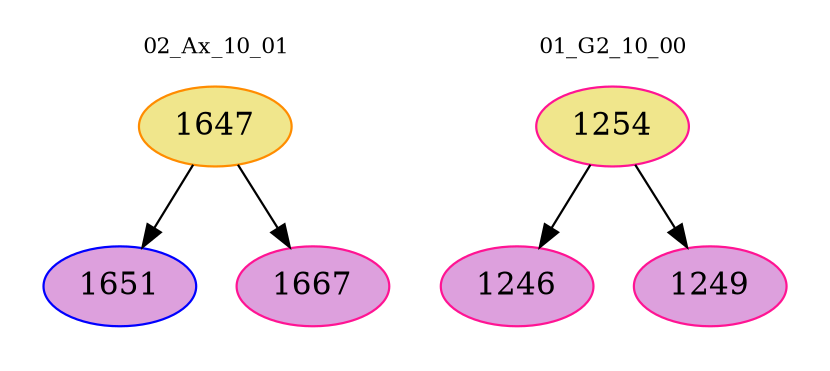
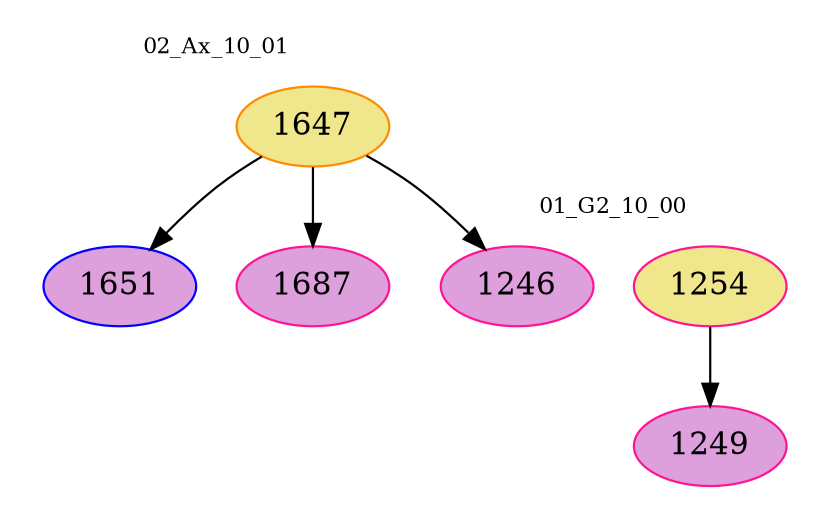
edge "1254" -> "1246": now "1647" -> "1246"
node "1667": label "1667" -> "1687"
